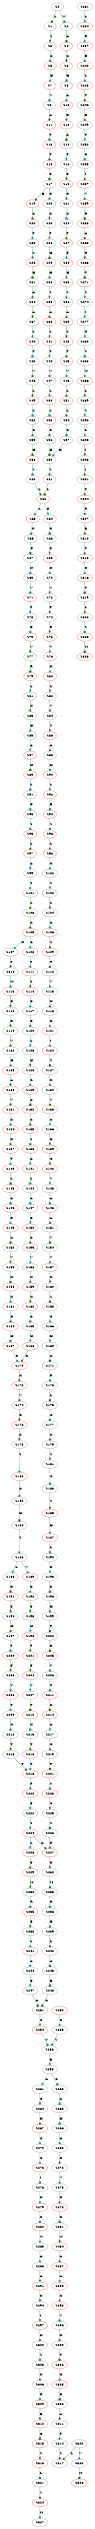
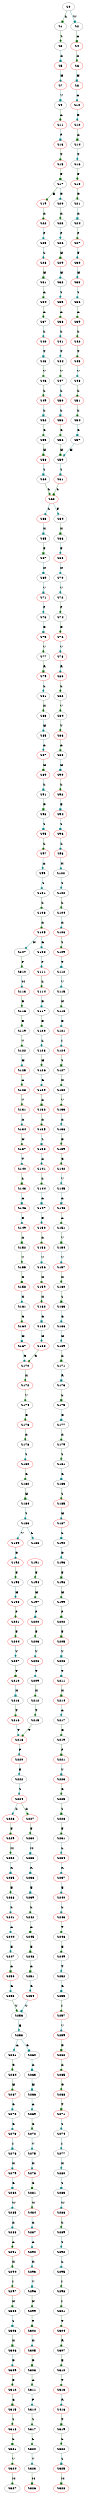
node "S316": label "S316" -> "S416"
edge "S90" -> "S92": color teal -> darkgreen
edge "S91" -> "S93": color teal -> darkgreen
edge "S188" -> "S191": removed, label "D"
edge "S228" -> "S227": now "S228" -> "S231"
edge "S247" -> "S251": now "S247" -> "S250"
edge "S303" -> "S306": arrowhead dot -> box
edge "S320" -> "S317": reversed
